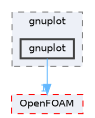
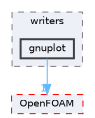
cluster "gnuplot": label "gnuplot" -> "writers"
